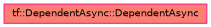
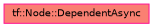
node "tf::DependentAsync::DependentAsync": label "tf::DependentAsync::DependentAsync" -> "tf::Node::DependentAsync"
